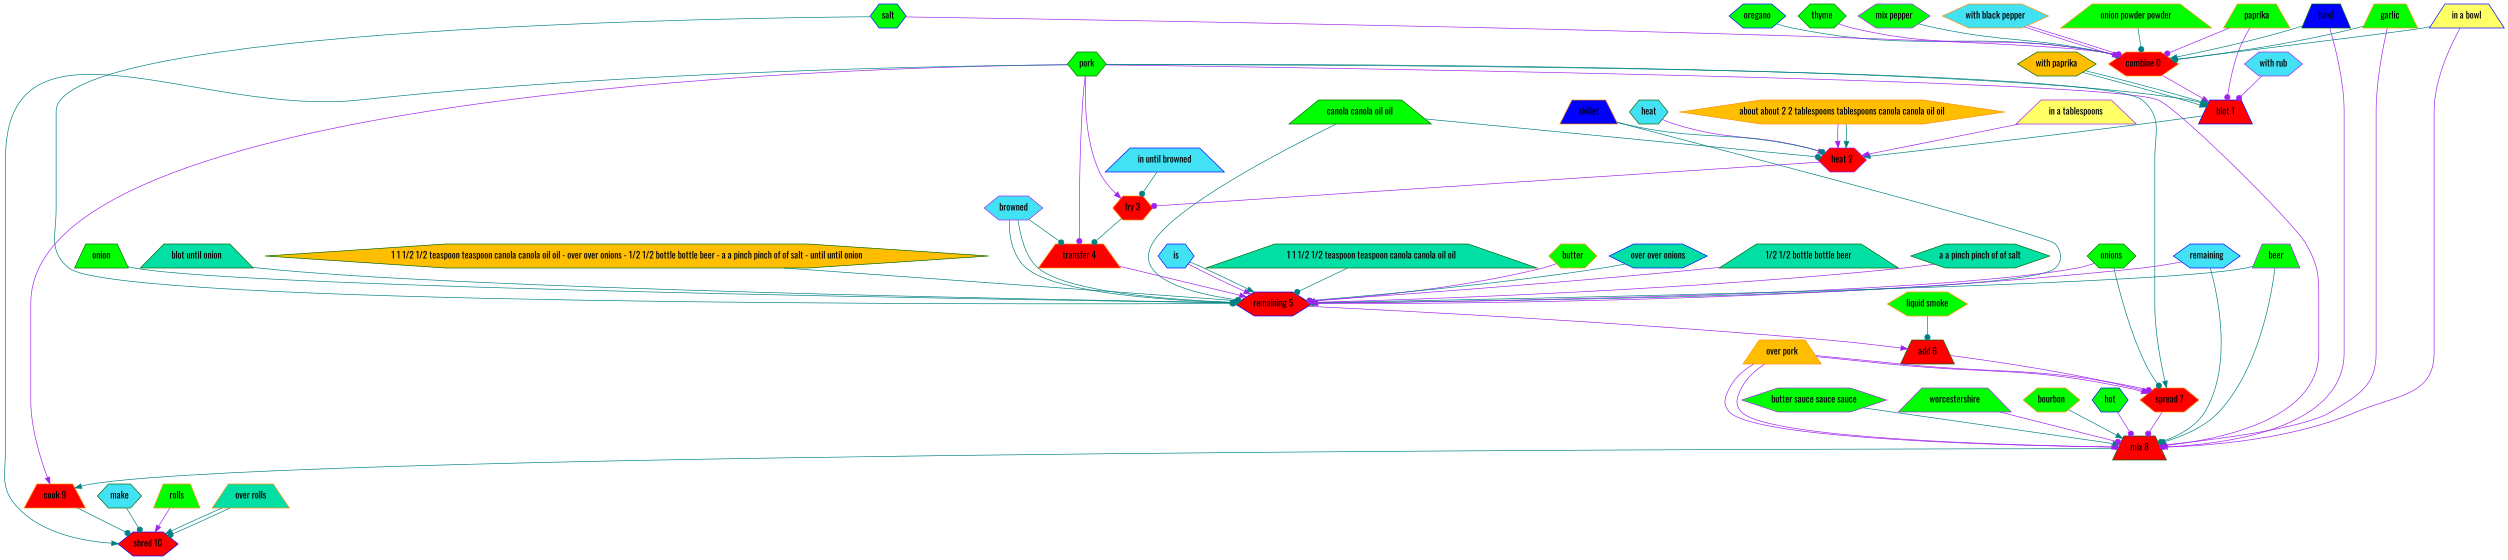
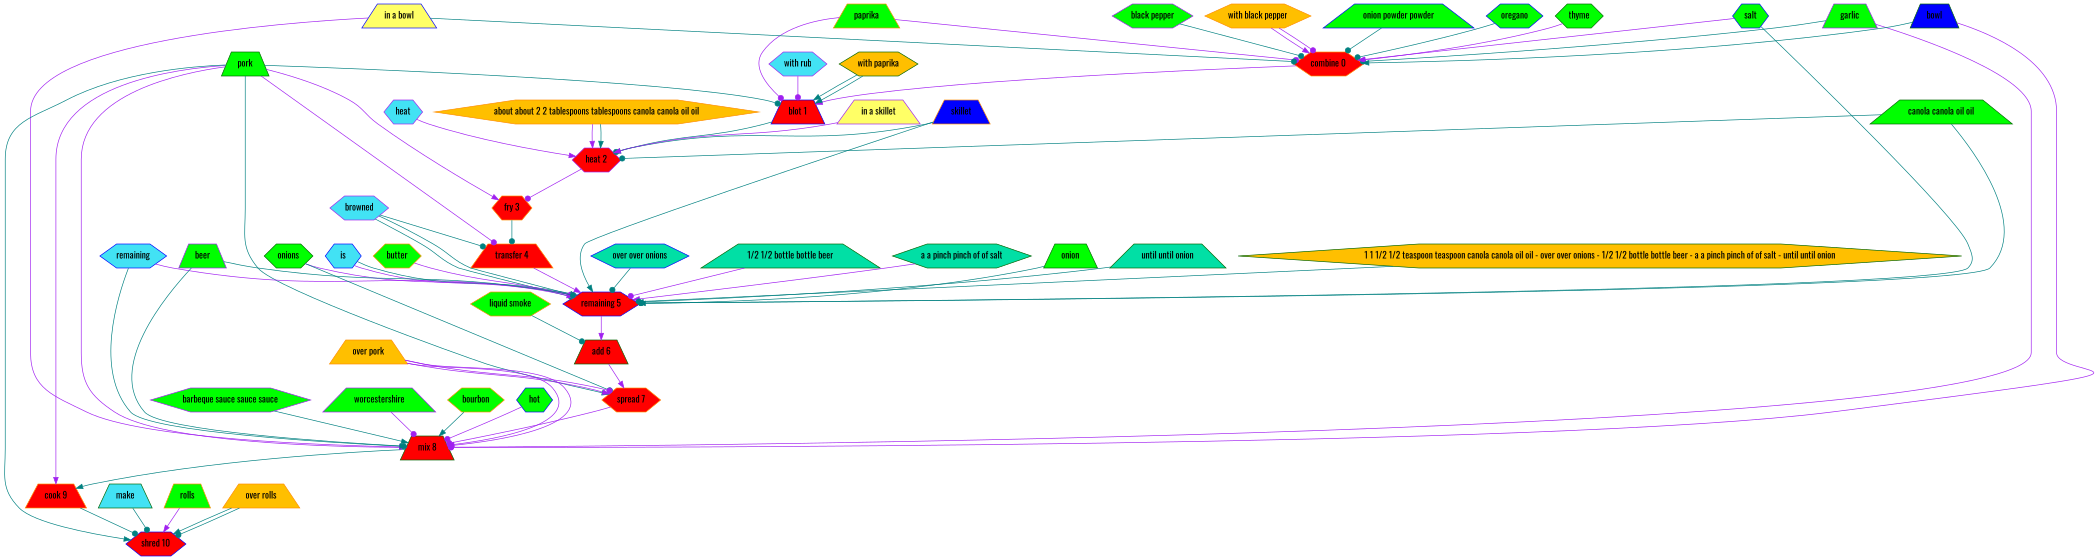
node "mix pepper": label "mix pepper" -> "black pepper"
node "with black pepper": fillcolor #42e2f4 -> #ffbf00
node "onion powder powder": color darkorange -> blue
node "garlic": color darkorange -> purple
node "pork": shape hexagon -> trapezium
node "heat": color darkgreen -> purple
node "in a tablespoons": label "in a tablespoons" -> "in a skillet"
node "in until browned": removed
node "blot until onion": label "blot until onion" -> "until until onion"
node "1 1 1/2 1/2 teaspoon teaspoon canola canola oil oil": removed
node "butter sauce sauce sauce": label "butter sauce sauce sauce" -> "barbeque sauce sauce sauce"
node "make": shape hexagon -> trapezium
node "over rolls": fillcolor #01dfa5 -> #ffbf00
